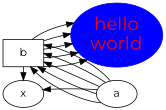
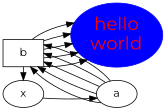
edge "a" -> "x": reversed
